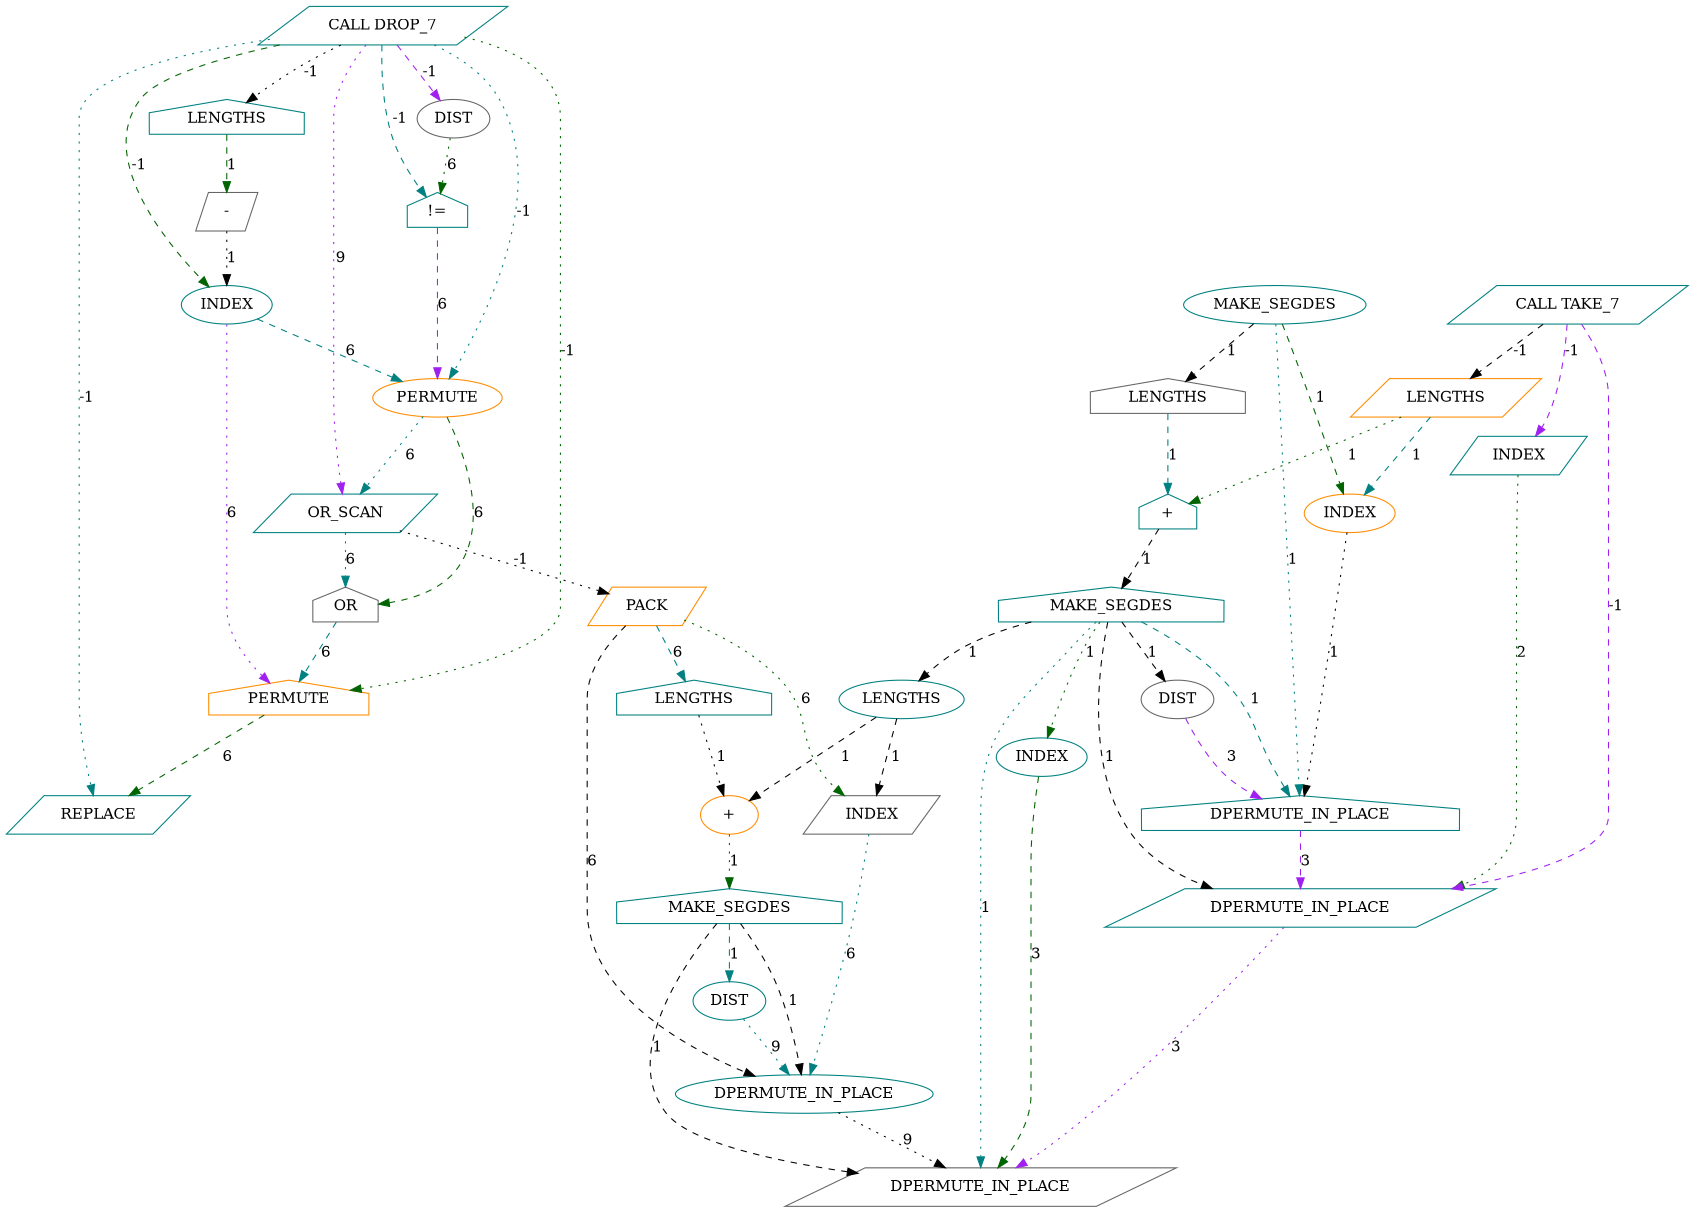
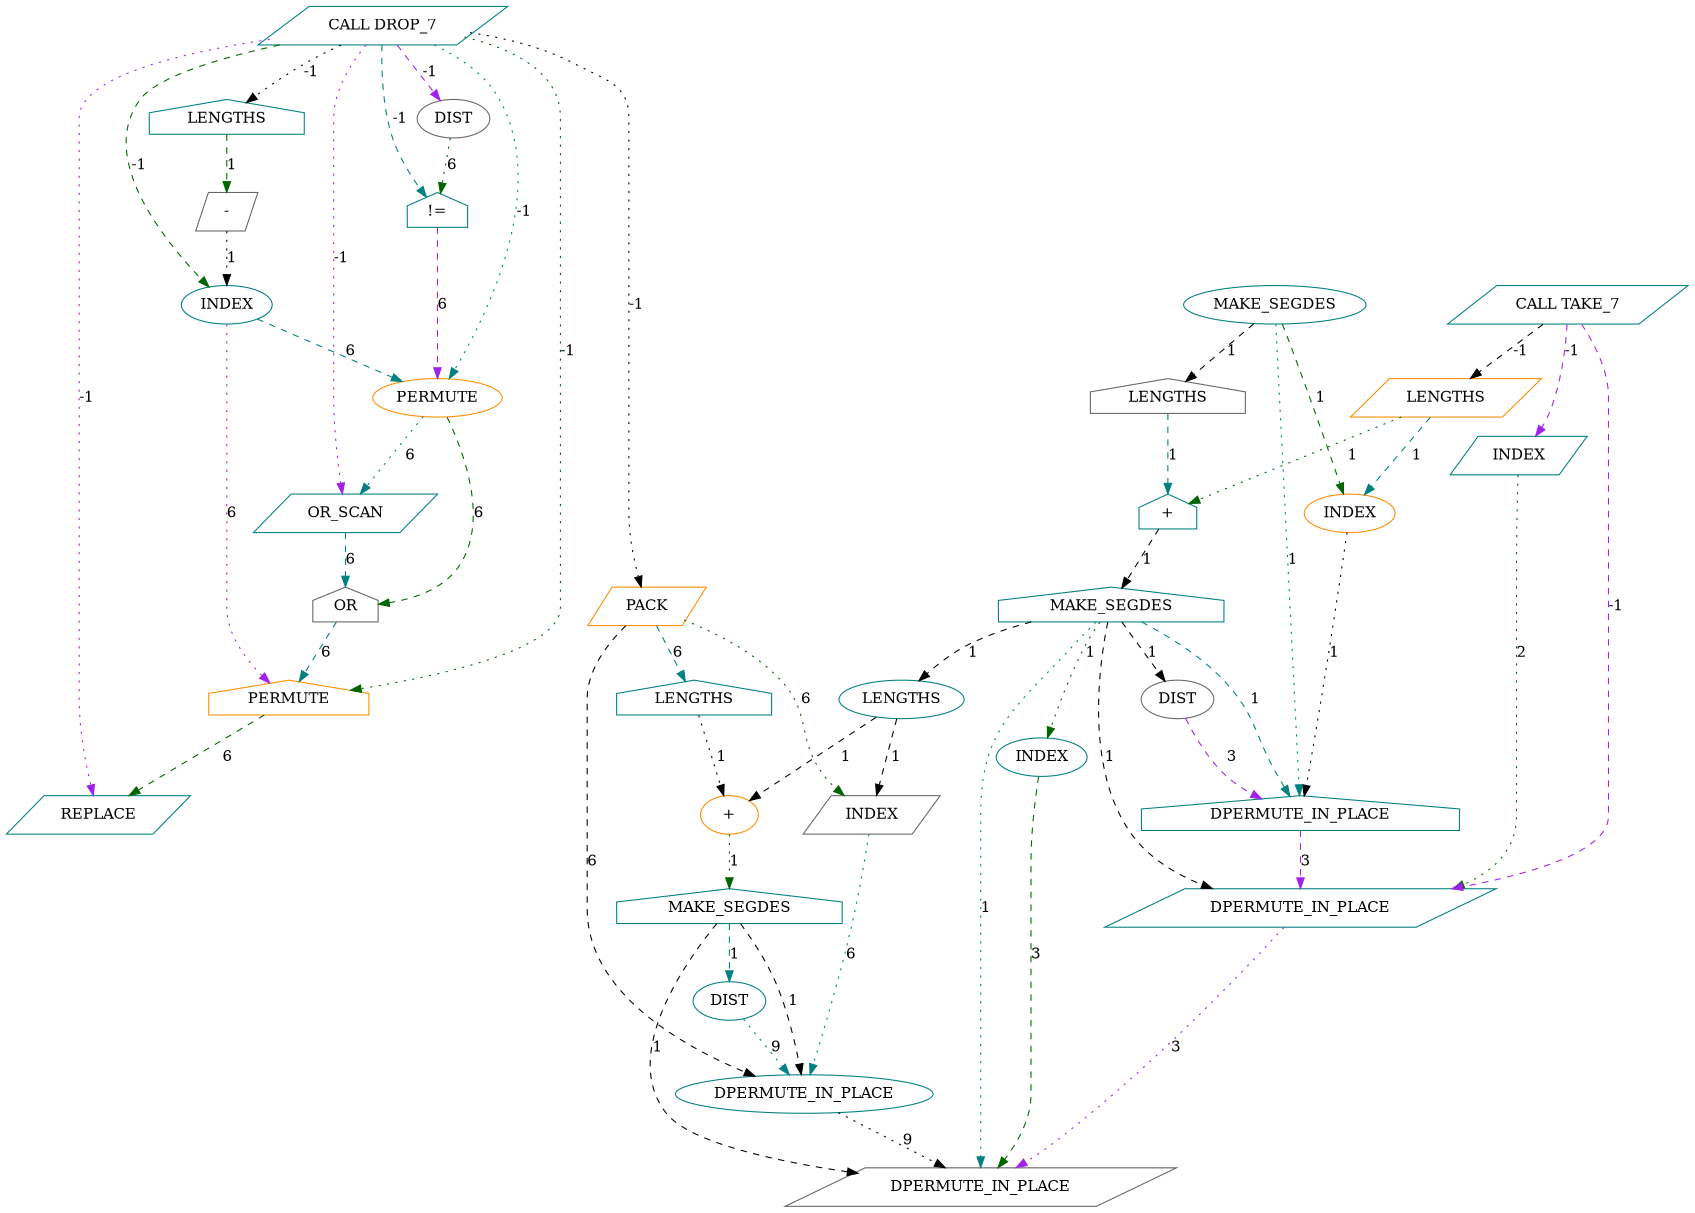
edge "CALL DROP_7" -> "OR_SCAN": label "9" -> "-1"
edge "CALL DROP_7" -> "REPLACE": color teal -> purple
edge "OR_SCAN" -> "OR": style dotted -> dashed
edge "OR_SCAN" -> "PACK": now "CALL DROP_7" -> "PACK"
